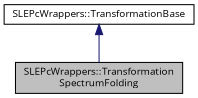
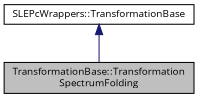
node "SLEPcWrappers::Transformation SpectrumFolding": label "SLEPcWrappers::Transformation SpectrumFolding" -> "TransformationBase::Transformation SpectrumFolding"
